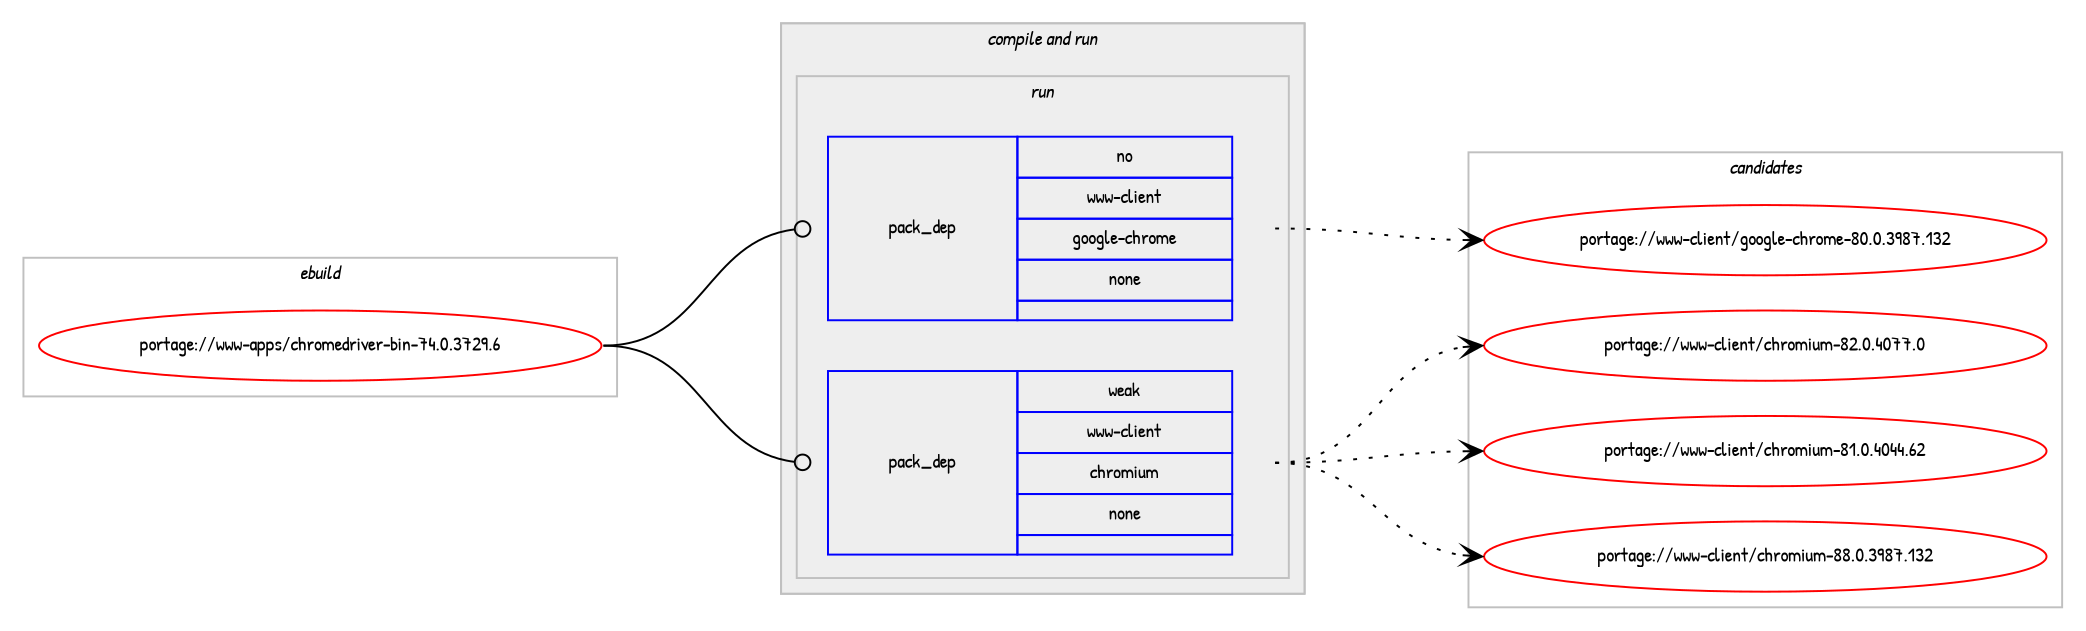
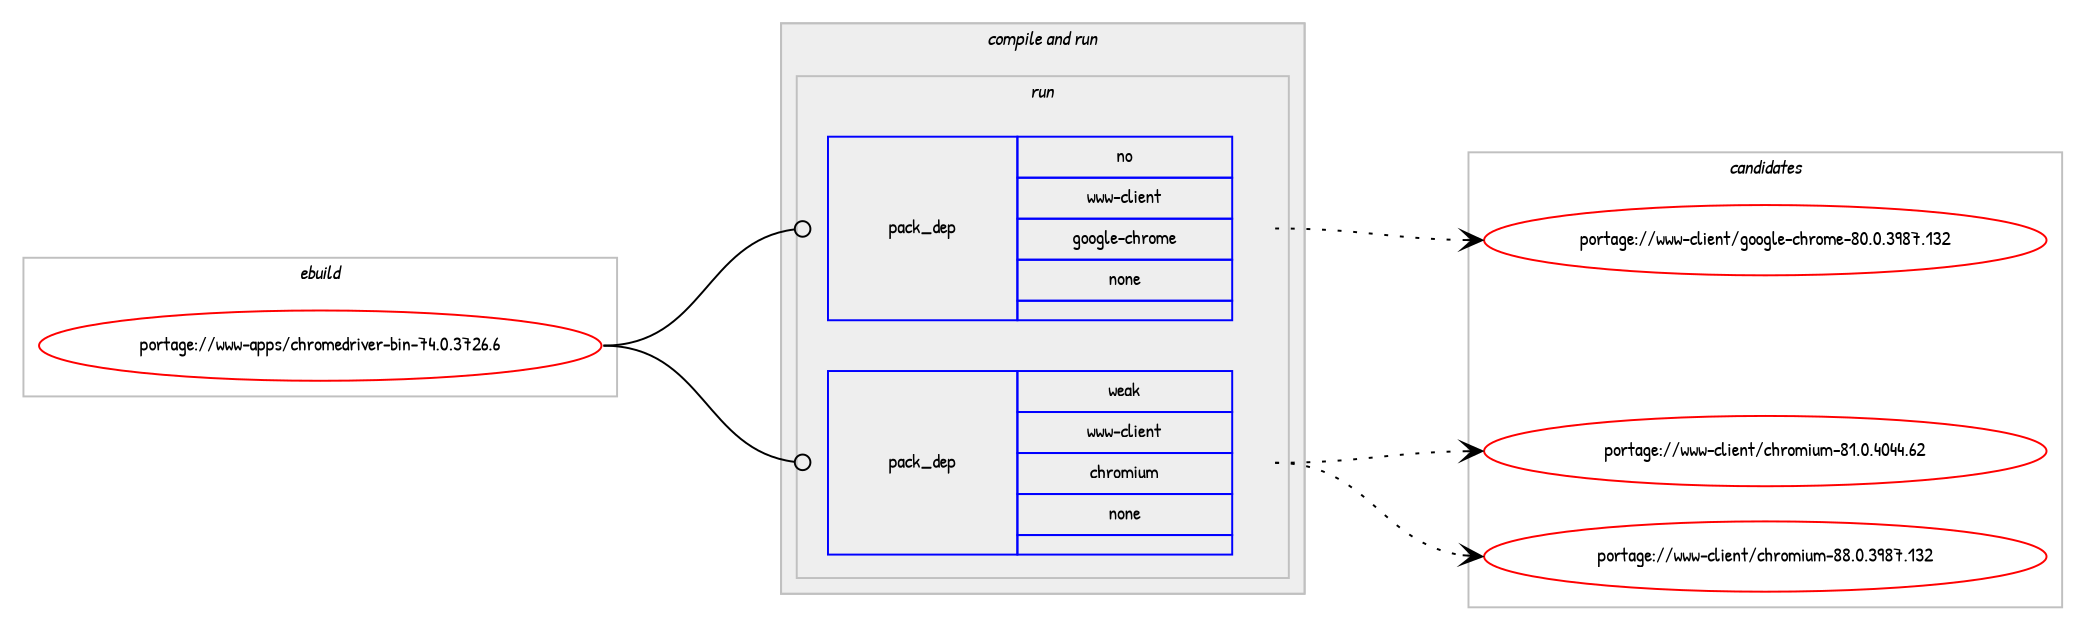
node "portage://www-apps/chromedriver-bin-74.0.3729.6": label "portage://www-apps/chromedriver-bin-74.0.3729.6" -> "portage://www-apps/chromedriver-bin-74.0.3726.6"
node "portage://www-client/chromium-82.0.4077.0": removed
